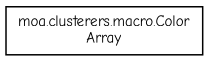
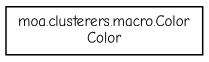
node "moa.clusterers.macro.Color Array": label "moa.clusterers.macro.Color Array" -> "moa.clusterers.macro.Color Color"
